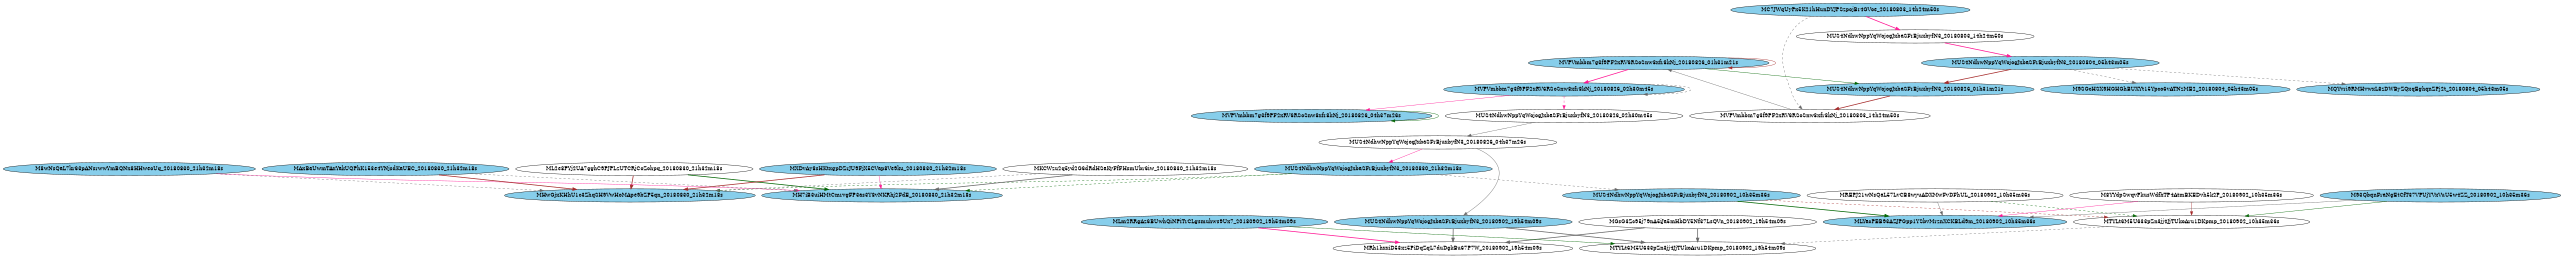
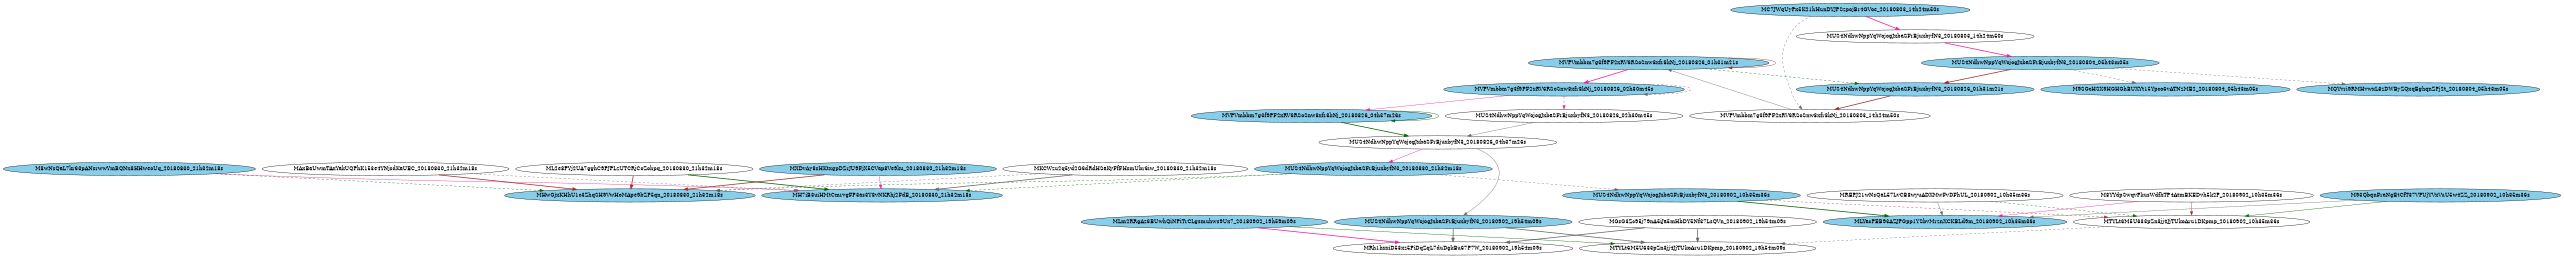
edge "MVPVmbbm7g3f9PF2xRV6RSoSnw8xfr8kNj_20180826_01h31m21s" -> "MUS4NdhwNppYqWojogJxbaSFrBjuxbyfN3_20180826_01h31m21s": style solid -> dashed
edge "MVPVmbbm7g3f9PF2xRV6RSoSnw8xfr8kNj_20180826_04h37m26s" -> "MUS4NdhwNppYqWojogJxbaSFrBjuxbyfN3_20180826_04h37m26s": added
node "MAxBaUwmTAxYakUQPhK153e4YNjsdKaUEC_20180830_21h32m18s": fillcolor skyblue -> white
edge "M8wNsQaL7kr63pANsrwwYmBQNx8HHweoUq_20180830_21h32m18s" -> "MHwGjxKHhU1c3ZhqSH9VwHoMApe9bZP5qn_20180830_21h32m18s": color gray40 -> darkgreen
node "MLm2RRgAz6BUwhQiNPiTrCLgsmuhws9Ux7_20180902_19h54m09s": label "MLm2RRgAz6BUwhQiNPiTrCLgsmuhws9Ux7_20180902_19h54m09s" -> "MLm2RRgAz6BUwhQiNPiTrCLgsmuhws9Ux7_20180902_19h59m09s"
